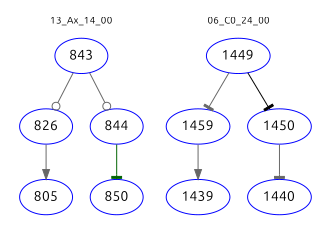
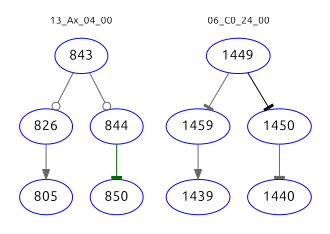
cluster "13_Ax_14_00": label "13_Ax_14_00" -> "13_Ax_04_00"
